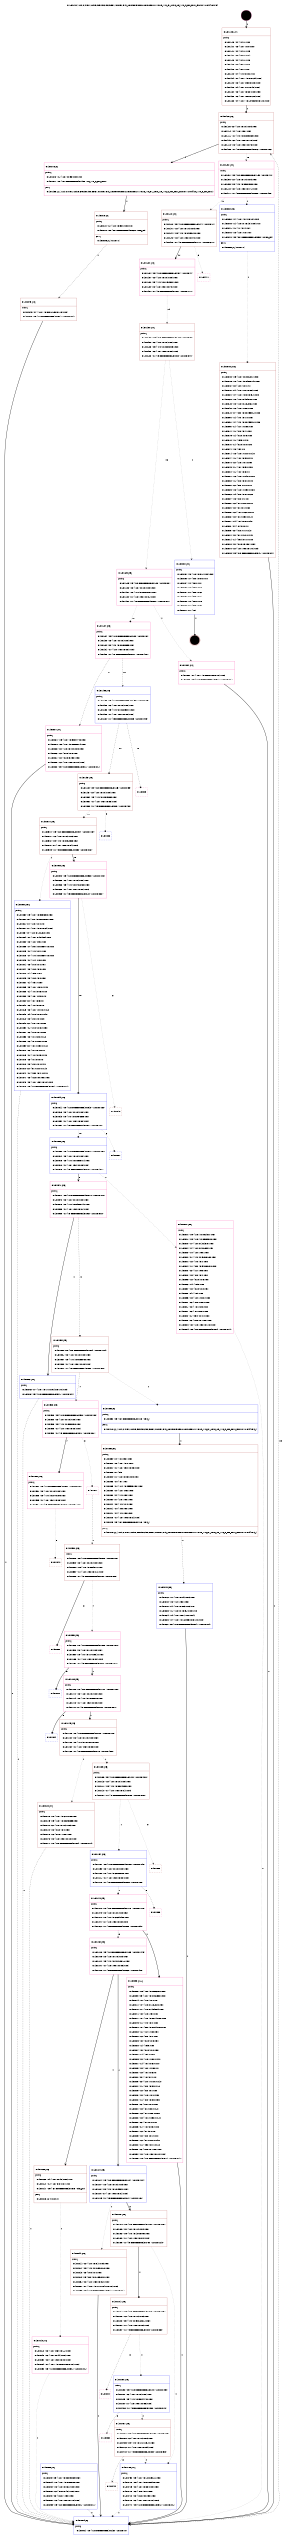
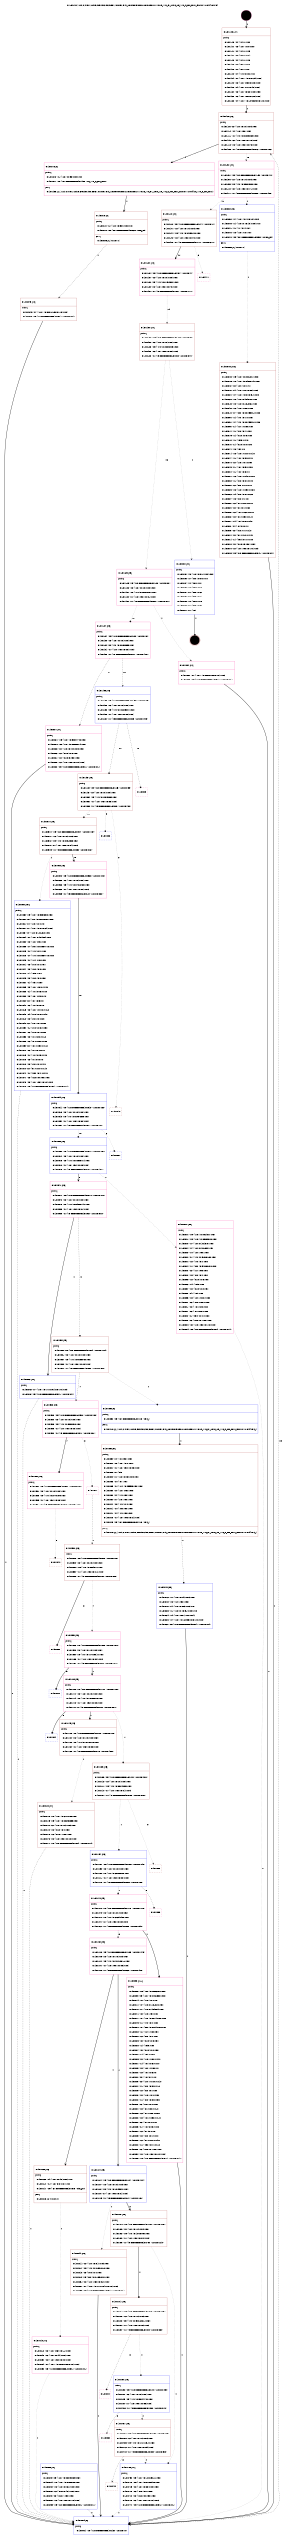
edge "0x40152b [25]" -> "0x401c49": now "0x4014f9 [25]" -> "0x401c49"
edge "0x401625 [25]" -> "0x40163e [25]": now "0x40160c [25]" -> "0x40163e [25]"
